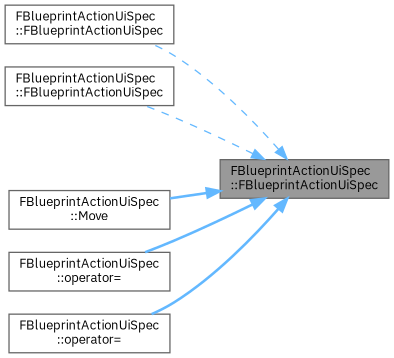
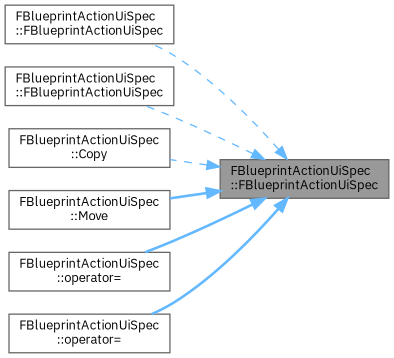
node "FBlueprintActionUiSpec ::Copy": added
